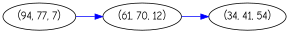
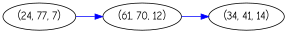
node "(94, 77, 7)": label "(94, 77, 7)" -> "(24, 77, 7)"
node "(34, 41, 54)": label "(34, 41, 54)" -> "(34, 41, 14)"
